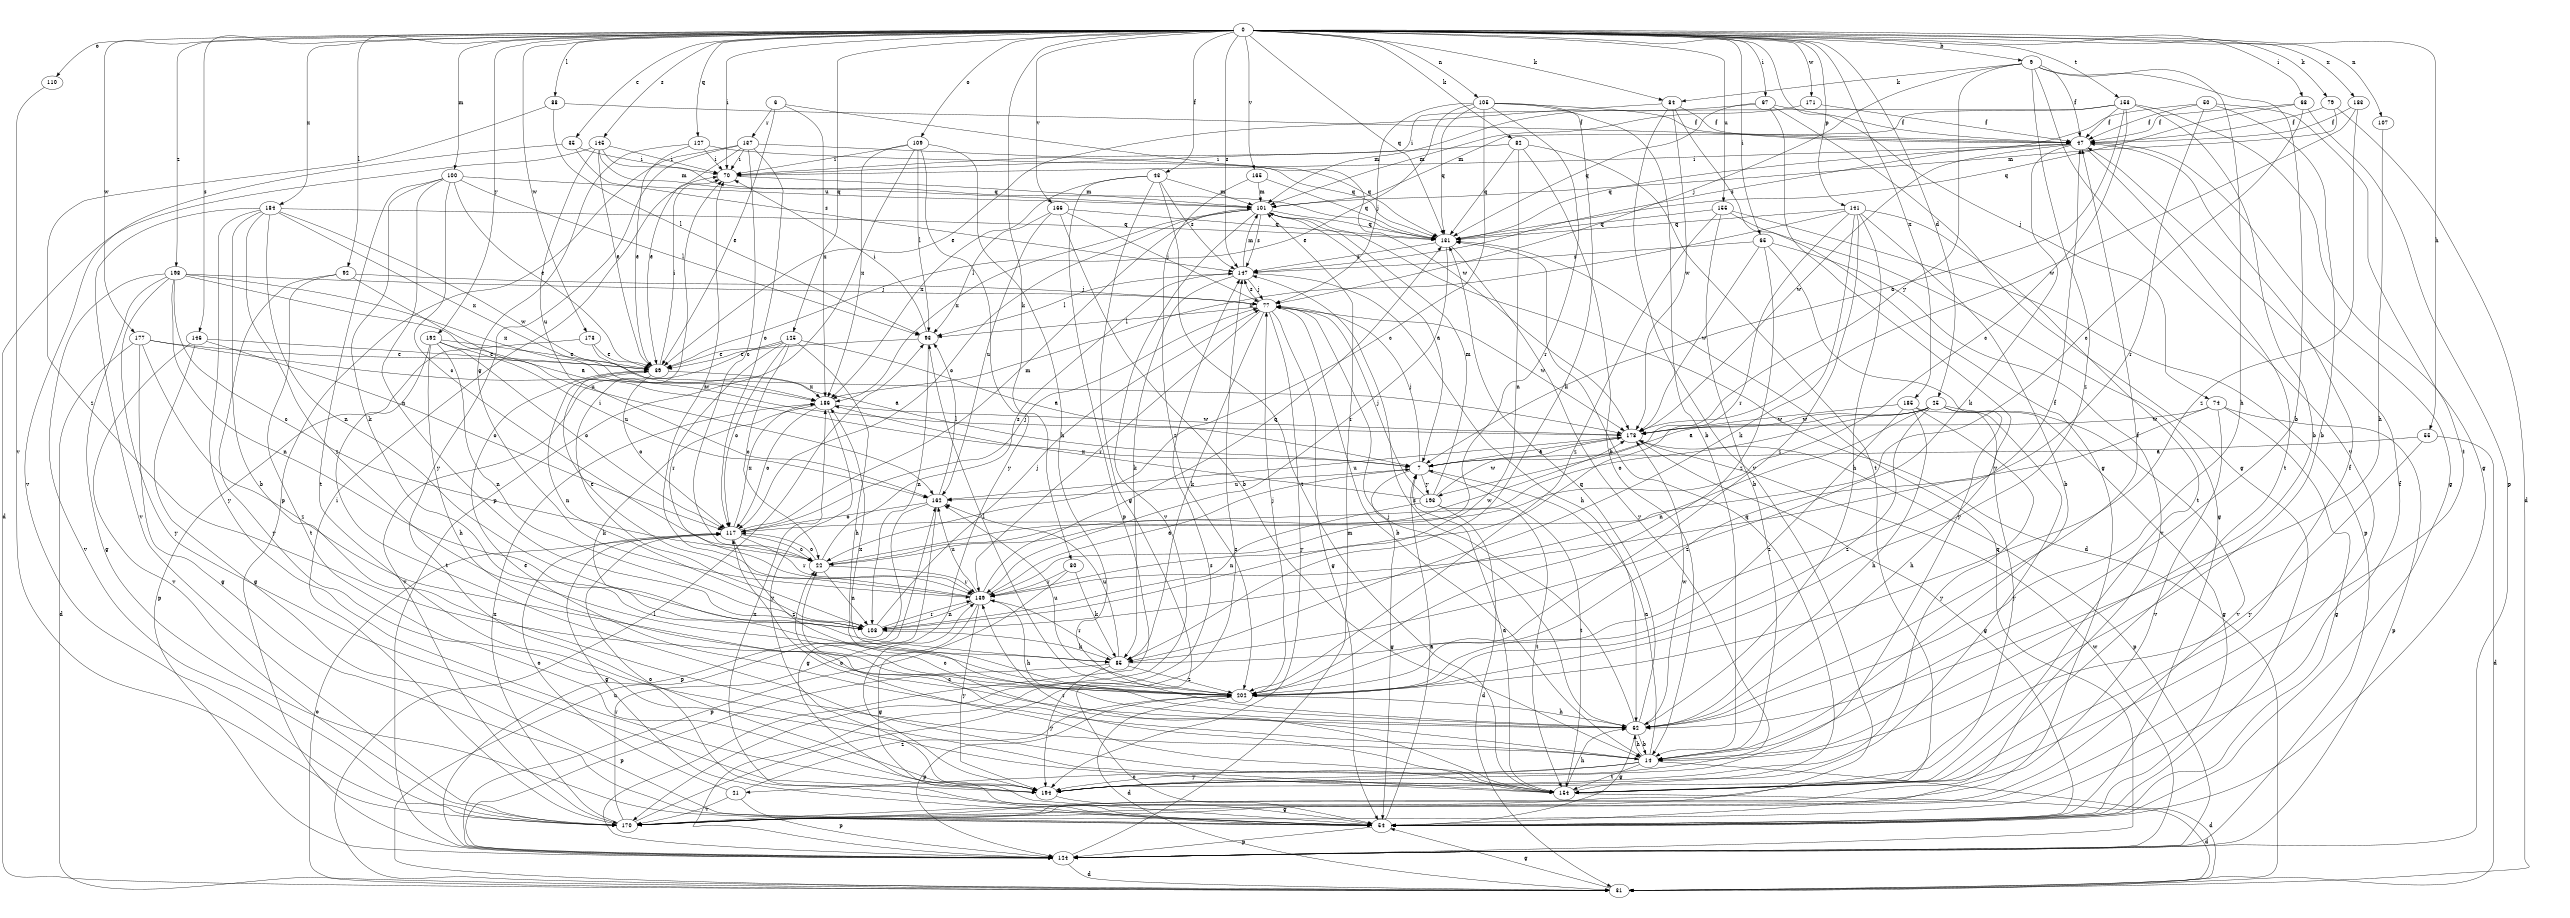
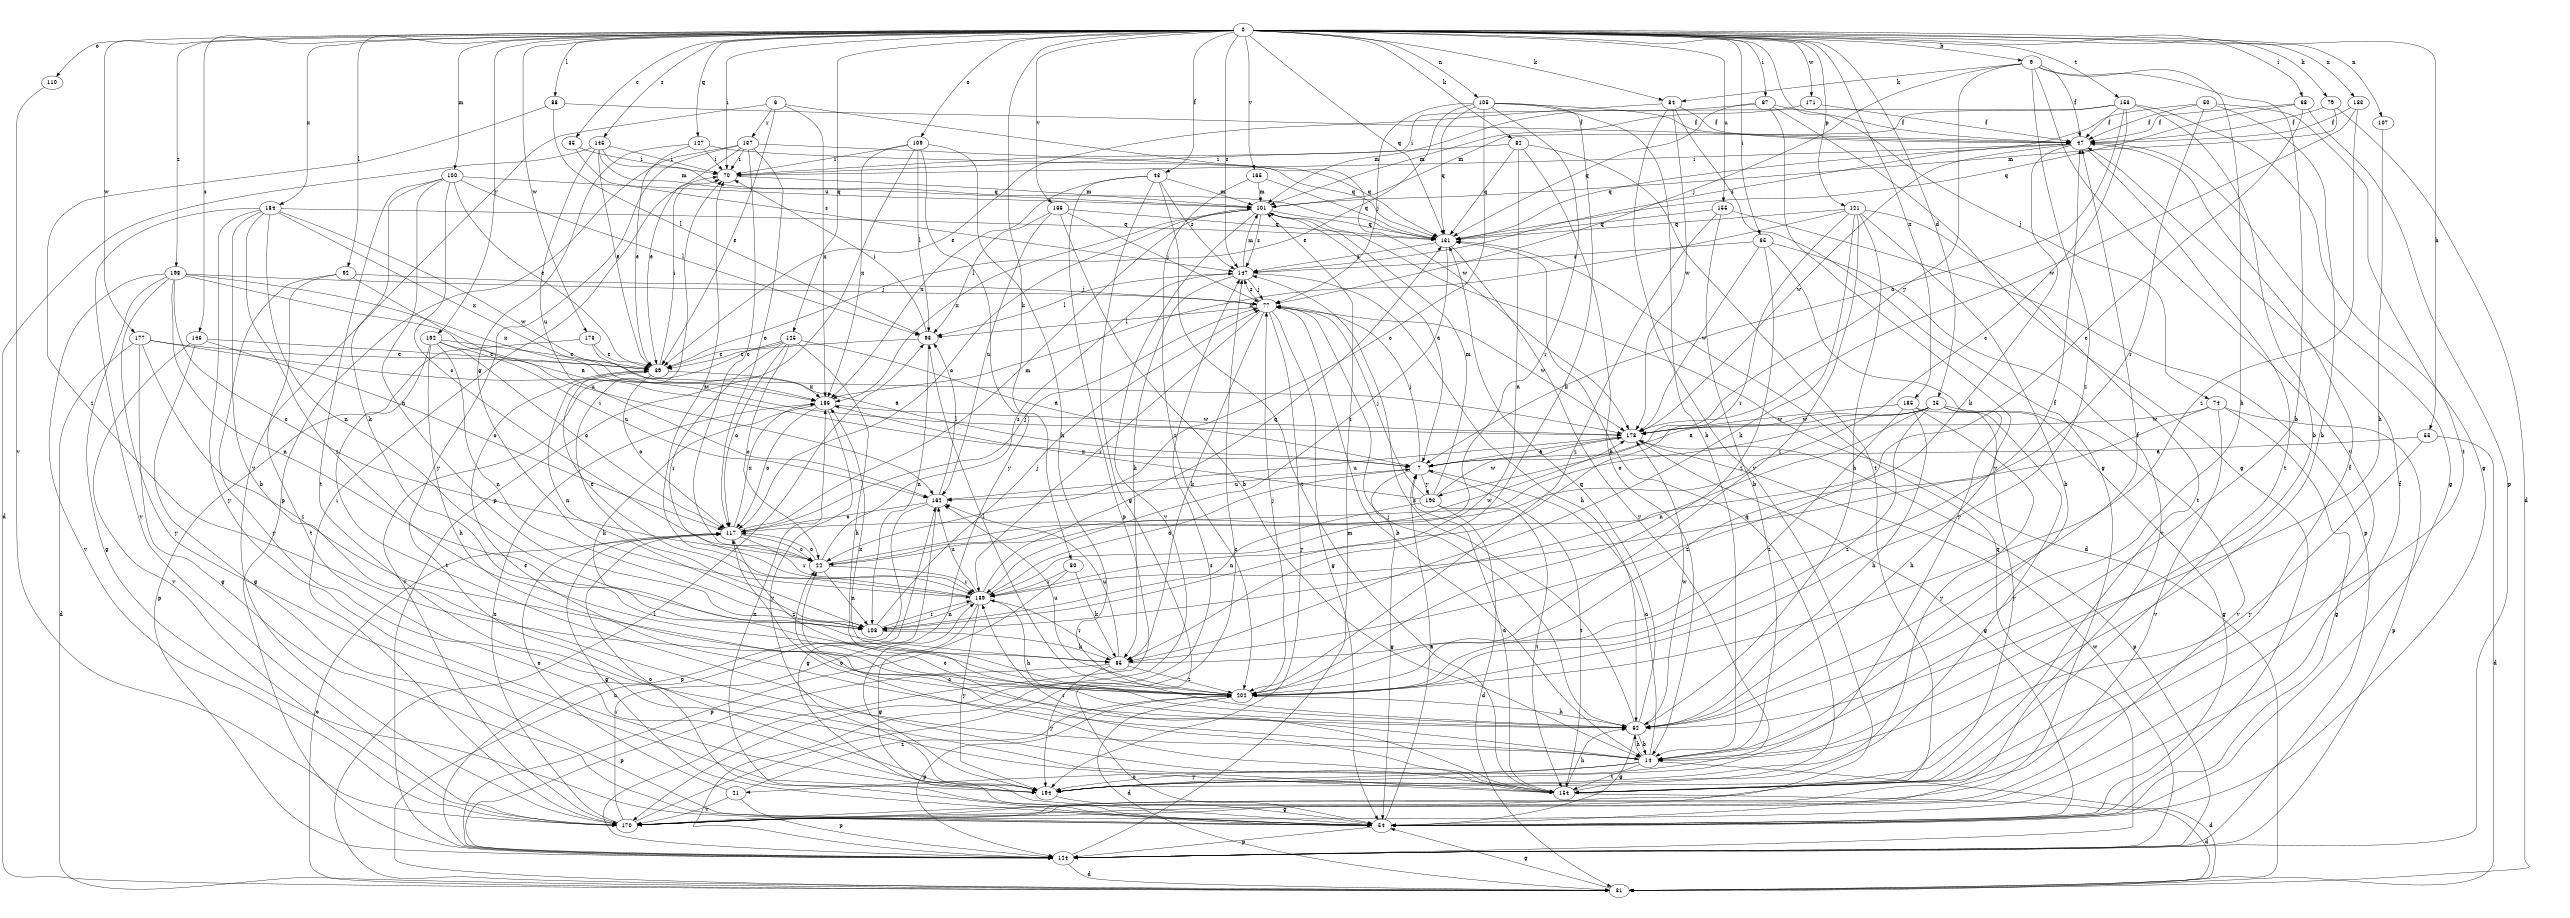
node "141": label "141" -> "121"
edge "35" -> "170": now "6" -> "170"
edge "155" -> "54": removed, label "g"
